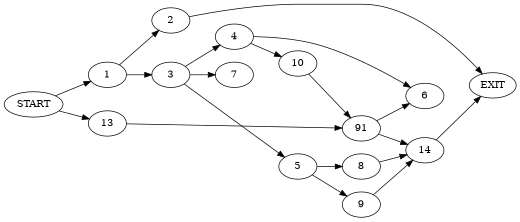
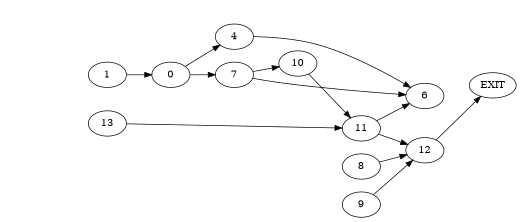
node "2": removed
edge "4" -> "10": now "7" -> "10"
node "3": label "3" -> "0"
edge "7" -> "6": added
node "START": removed
node "91": label "91" -> "11"
node "14": label "14" -> "12"
node "5": removed
